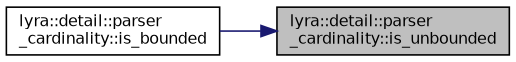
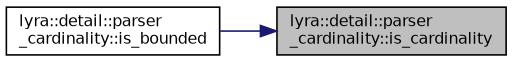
node "lyra::detail::parser _cardinality::is_unbounded": label "lyra::detail::parser _cardinality::is_unbounded" -> "lyra::detail::parser _cardinality::is_cardinality"
